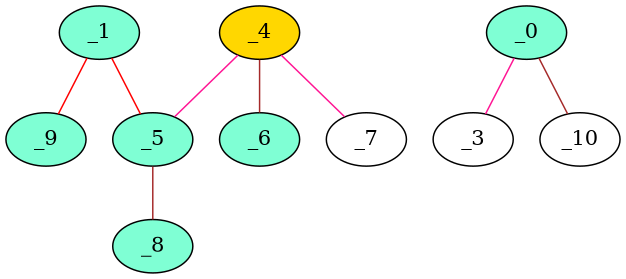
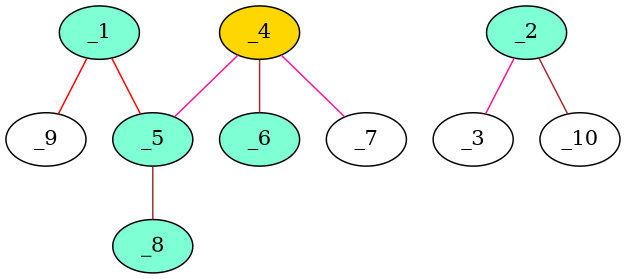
node "_0": label "_0" -> "_2"
node "_9": fillcolor aquamarine -> white
